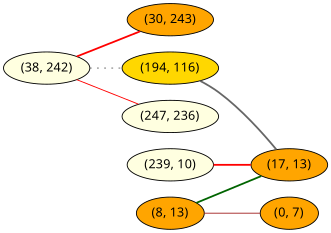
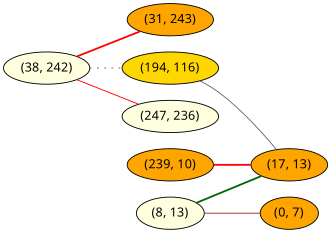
node "(30, 243)": label "(30, 243)" -> "(31, 243)"
edge "(194, 116)" -- "(17, 13)": style bold -> solid
node "(239, 10)": fillcolor lightyellow -> orange
node "(8, 13)": fillcolor orange -> lightyellow
